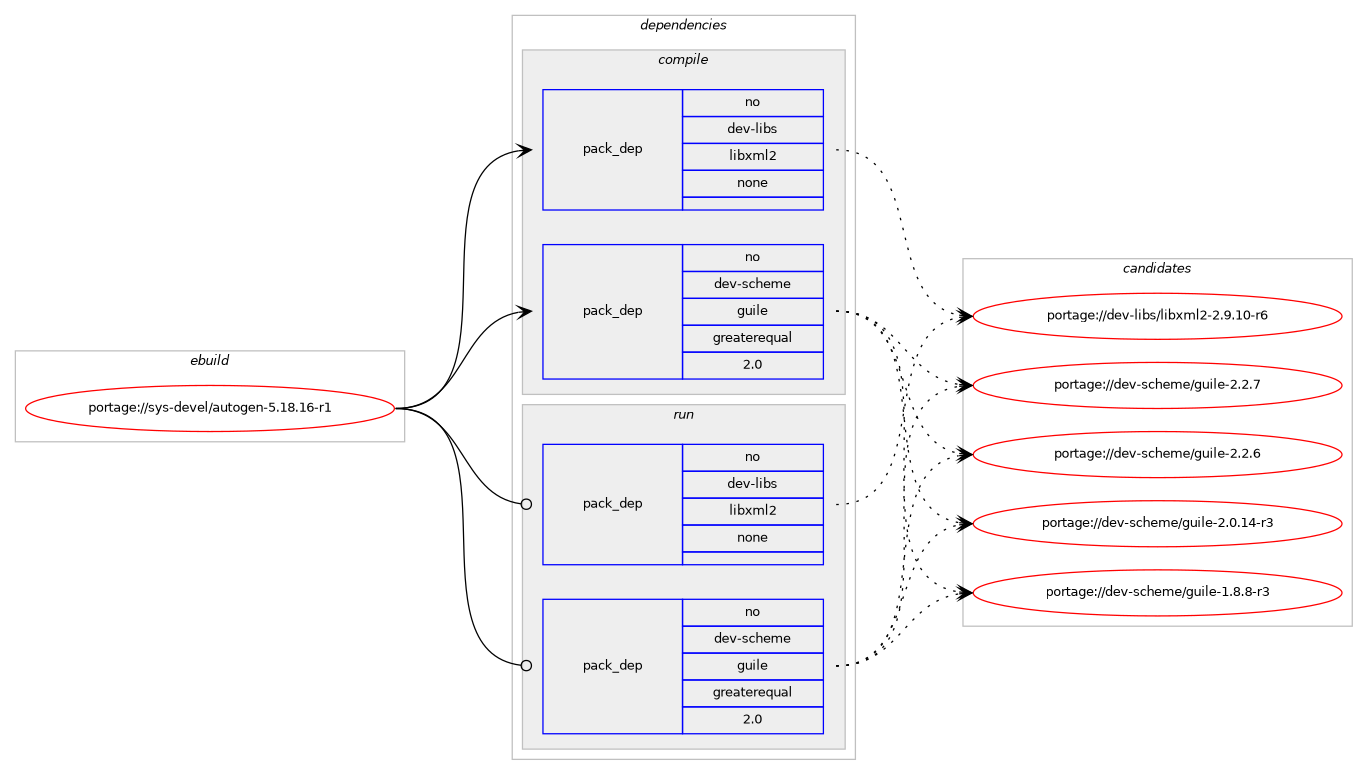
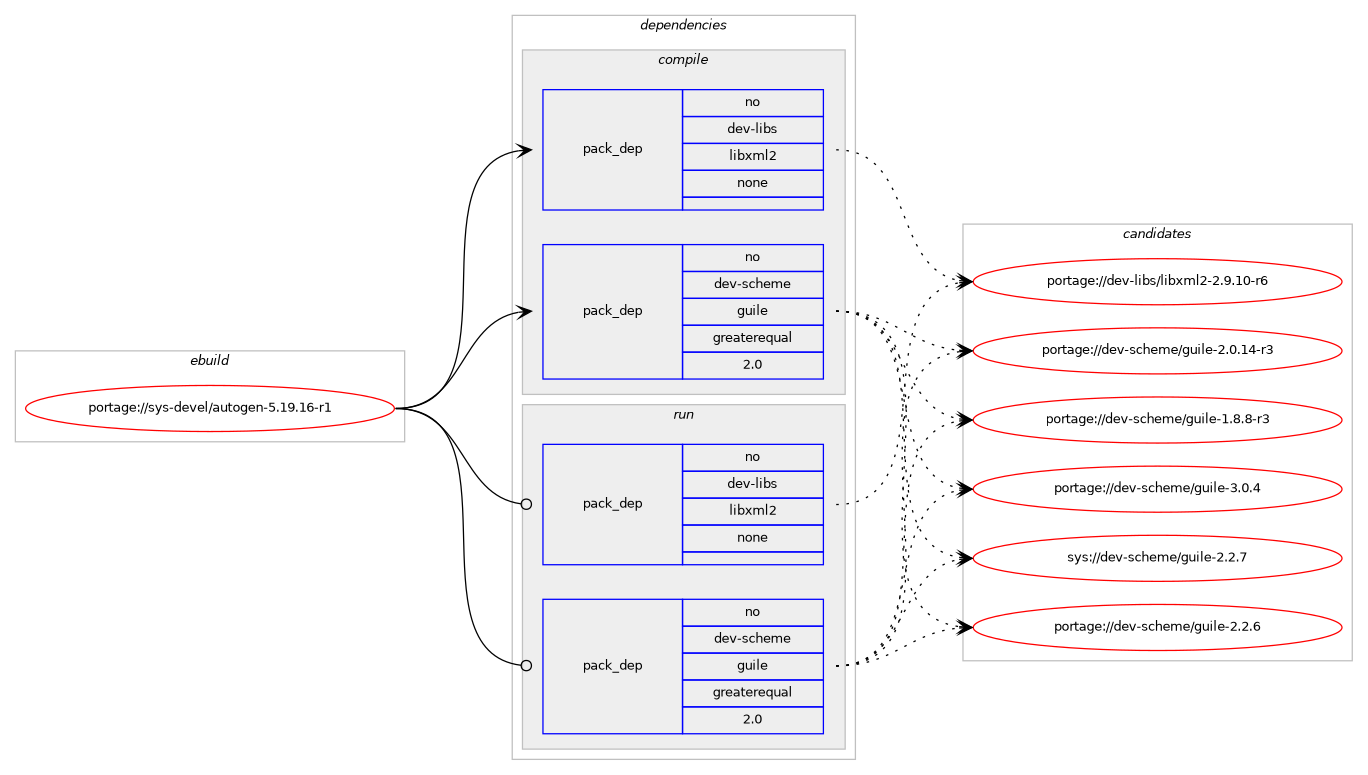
node "portage://dev-scheme/guile-2.2.7": label "portage://dev-scheme/guile-2.2.7" -> "sys://dev-scheme/guile-2.2.7"
node "portage://sys-devel/autogen-5.18.16-r1": label "portage://sys-devel/autogen-5.18.16-r1" -> "portage://sys-devel/autogen-5.19.16-r1"
node "portage://dev-scheme/guile-3.0.4": added
